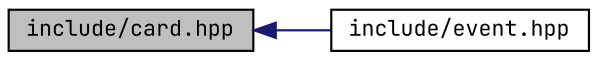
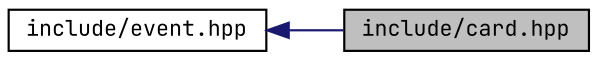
edge "include/event.hpp" -> "include/card.hpp": reversed
